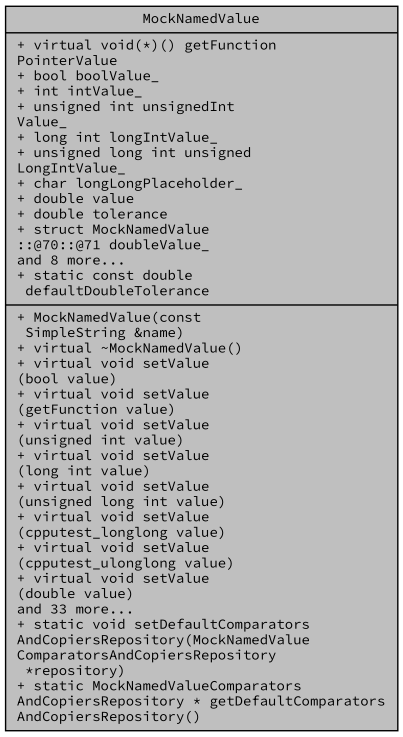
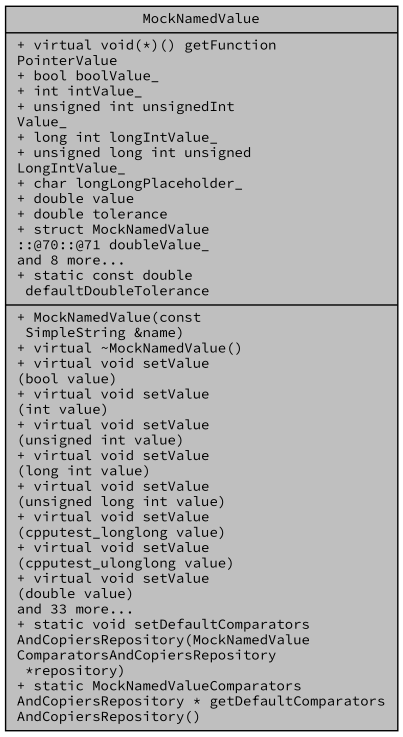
node "MockNamedValue": text "(getFunction value)" -> "(int value)"
